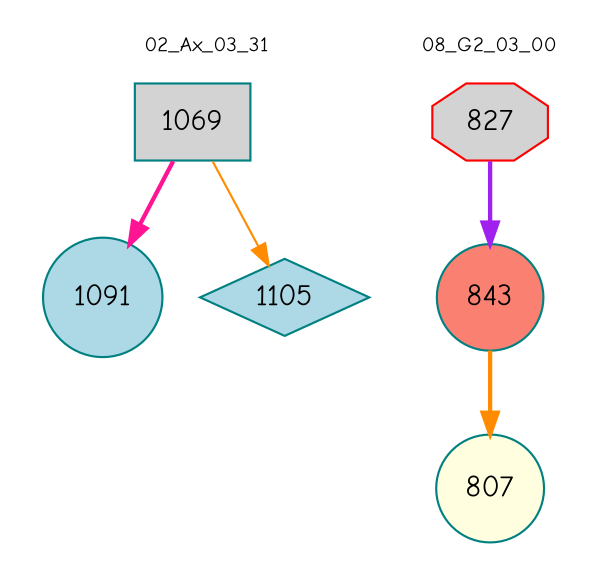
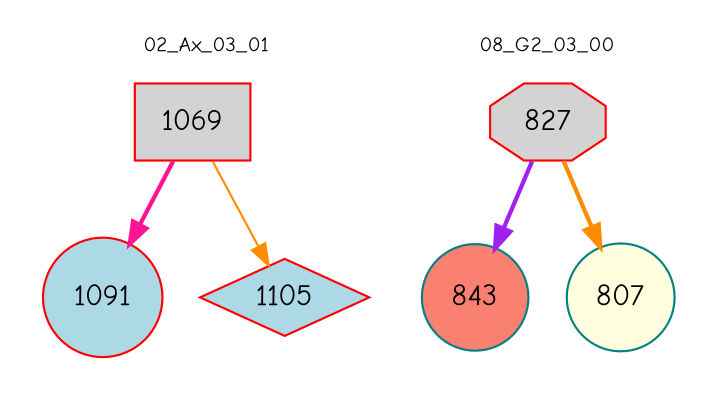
cluster "02_Ax_03_31": label "02_Ax_03_31" -> "02_Ax_03_01"
node "1069": color teal -> red
node "1091": color teal -> red
node "1105": color teal -> red
edge "843" -> "807": now "827" -> "807"
